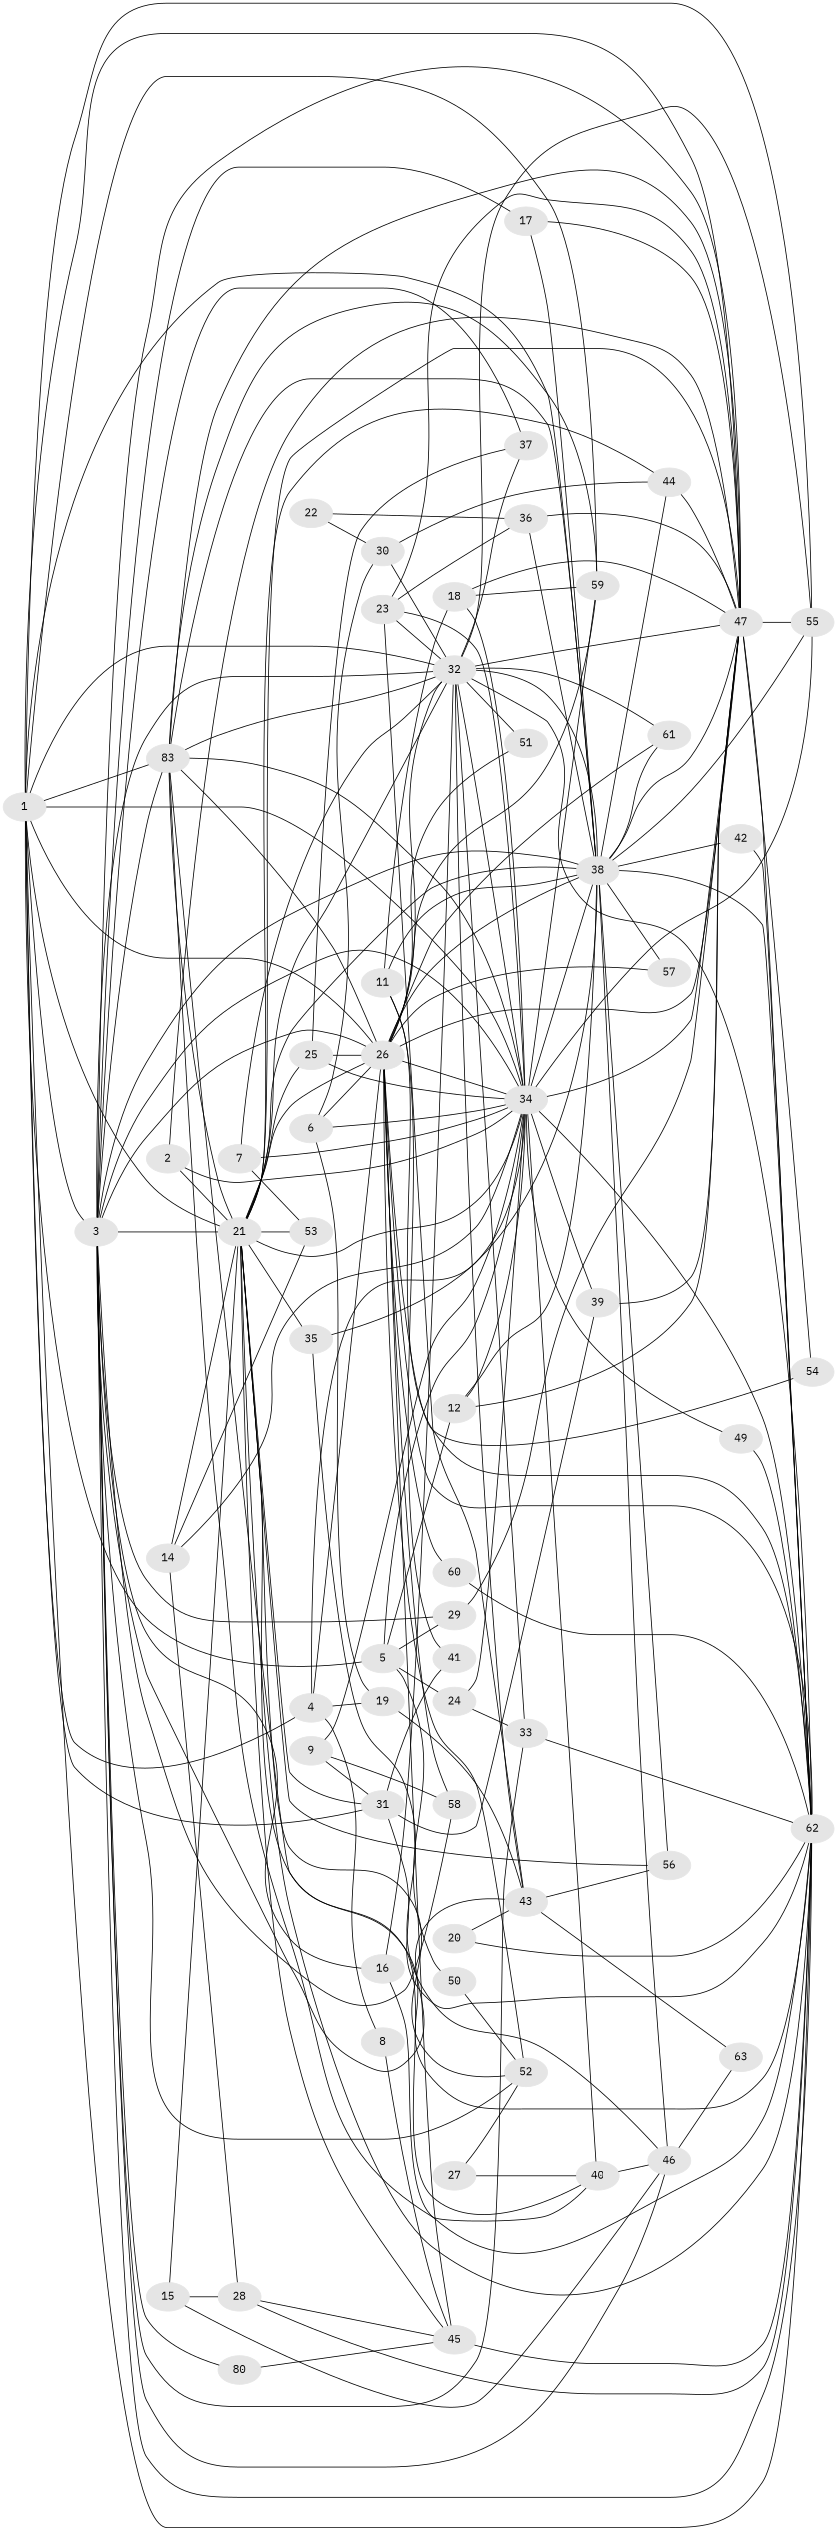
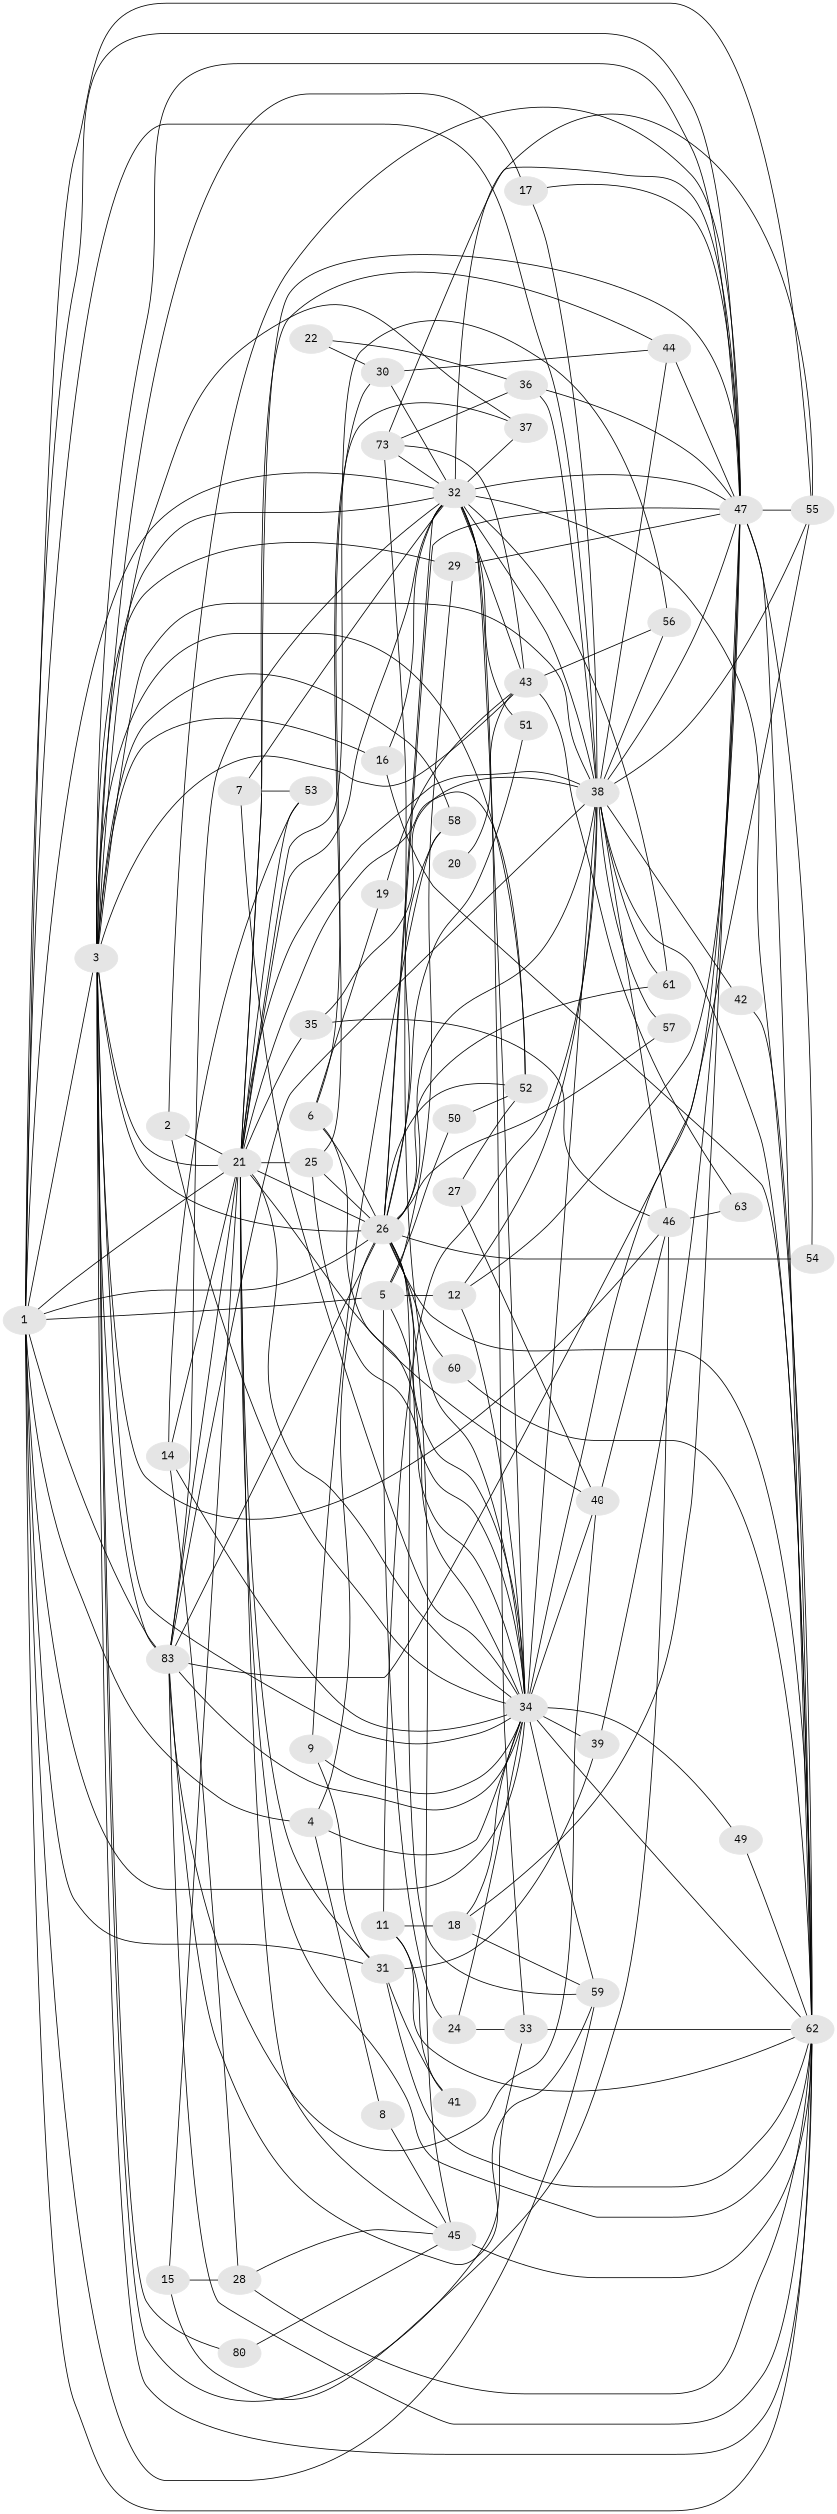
node "23": label "23" -> "73"
edge "47" -- "34": removed
edge "19" -- "4": removed
edge "62" -- "20": removed
